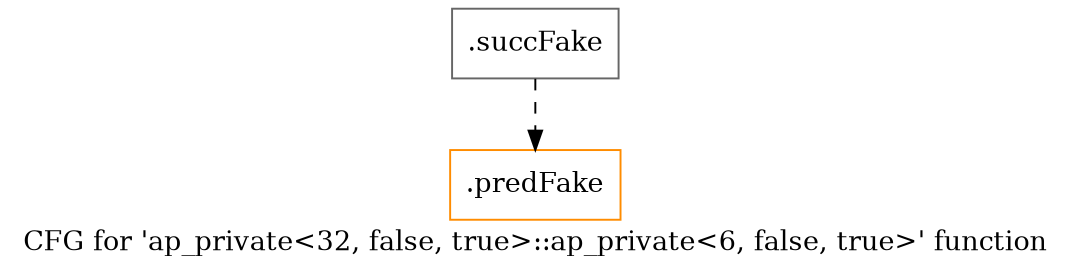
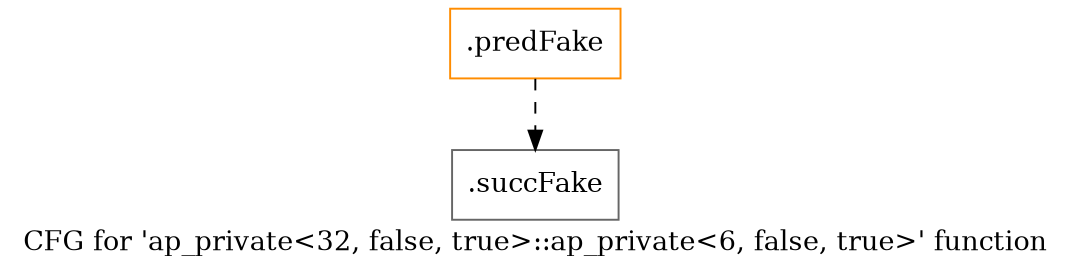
edge ".succFake" -> ".predFake": reversed
